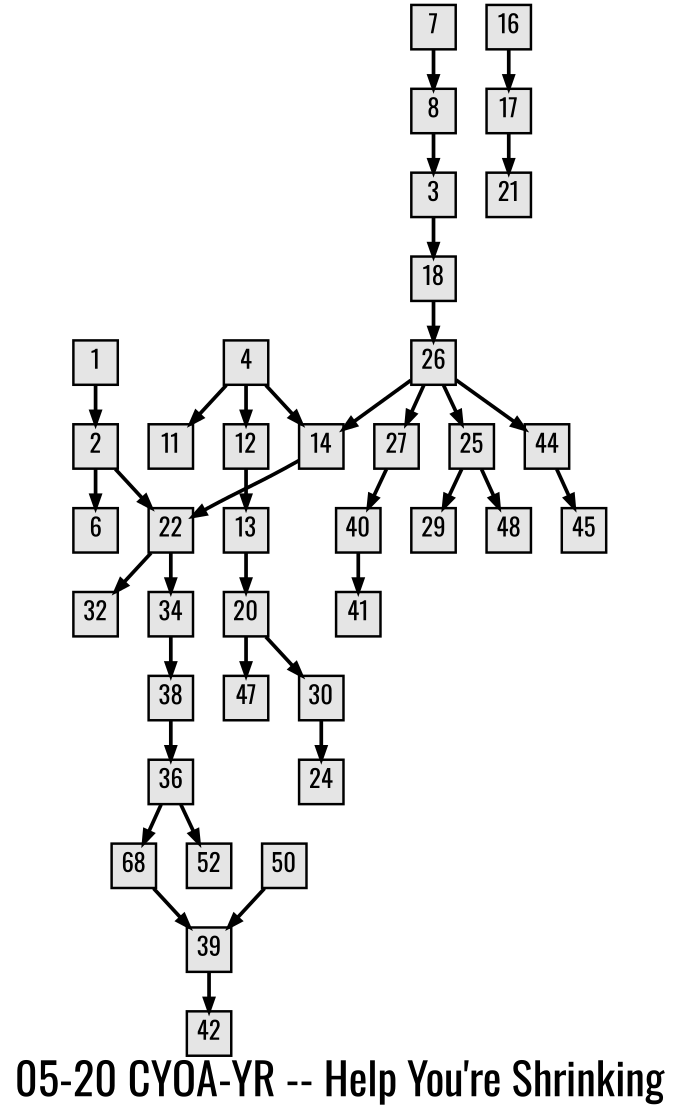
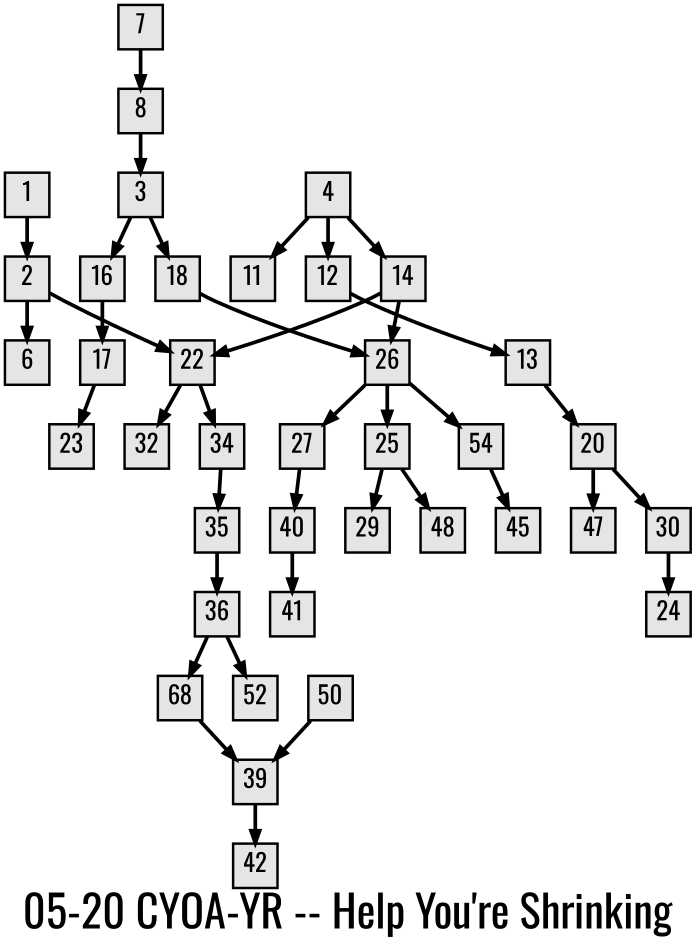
node "21": label "21" -> "23"
edge "3" -> "16": added
edge "26" -> "14": reversed
node "44": label "44" -> "54"
node "38": label "38" -> "35"
